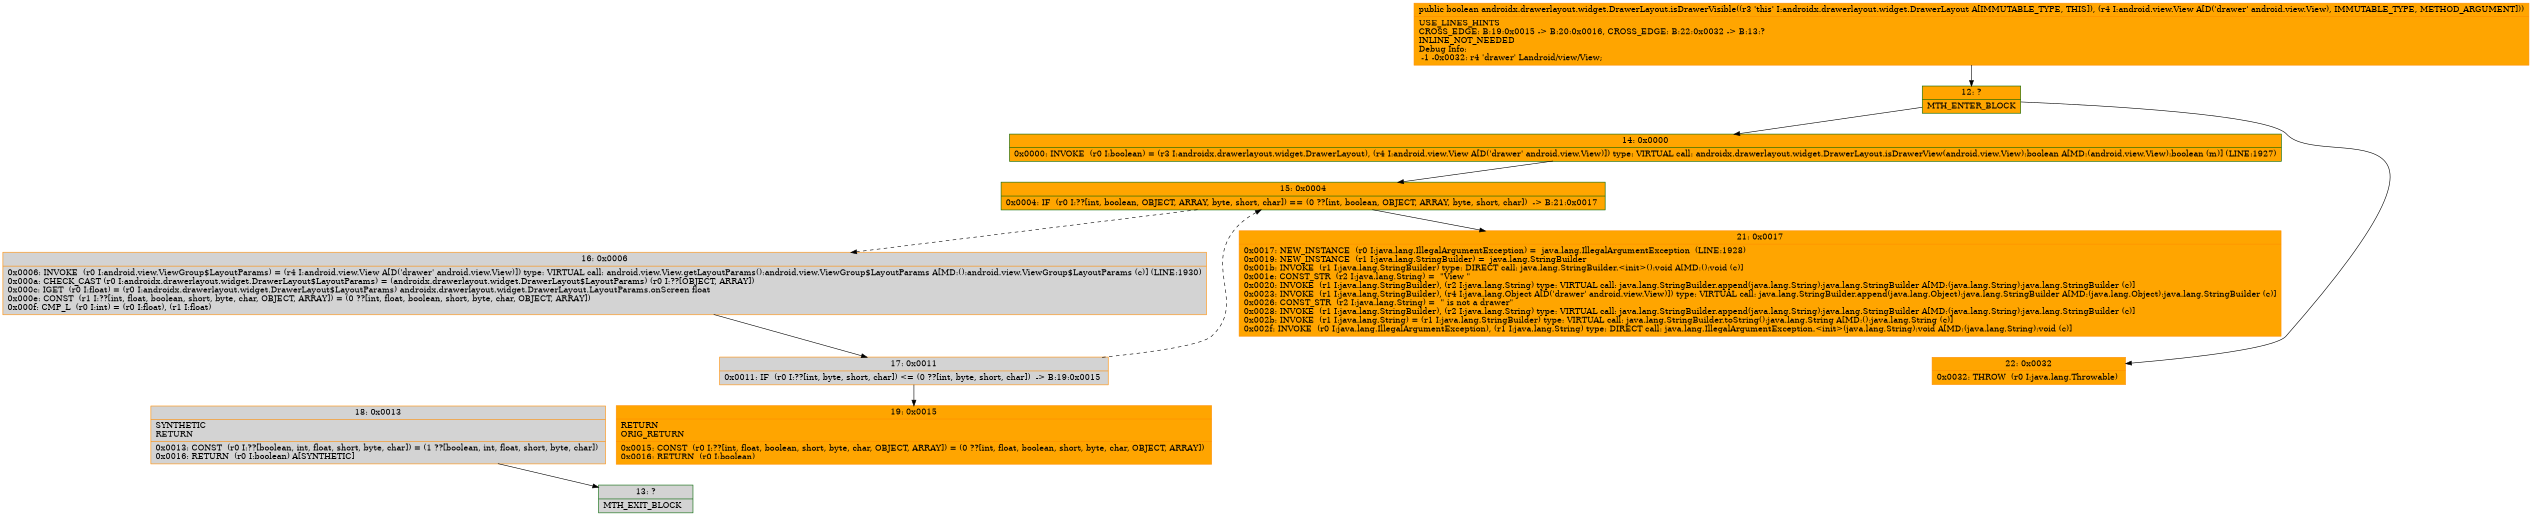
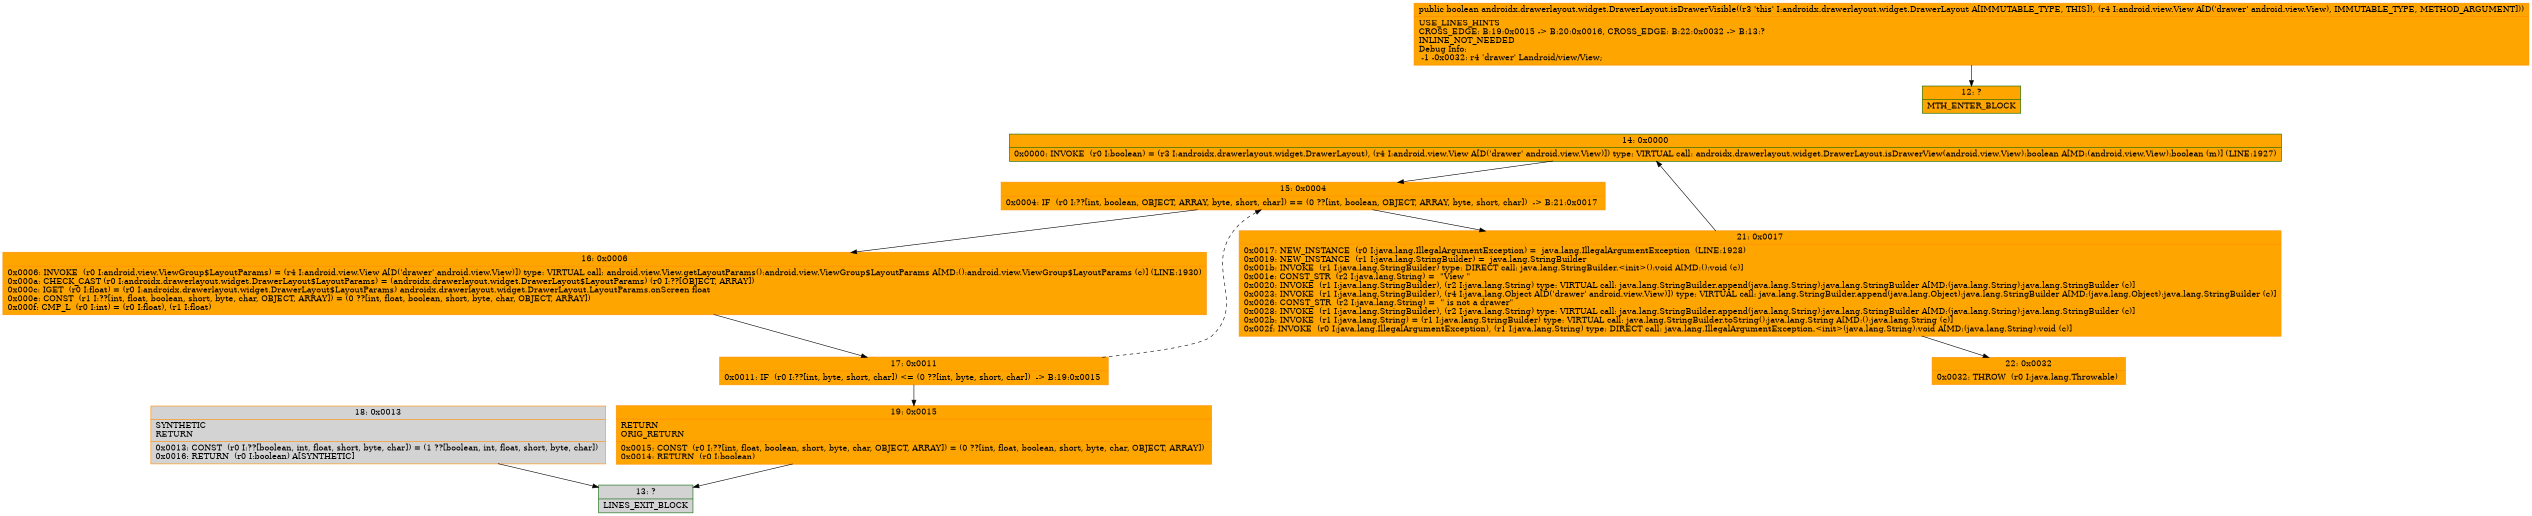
edge "12: ?" -> "14: 0x0000": now "21: 0x0017" -> "14: 0x0000"
edge "12: ?" -> "22: 0x0032": now "21: 0x0017" -> "22: 0x0032"
node "15: 0x0004": color darkgreen -> darkorange
edge "15: 0x0004" -> "16: 0x0006": style dashed -> solid
node "16: 0x0006": fillcolor lightgrey -> orange
node "17: 0x0011": fillcolor lightgrey -> orange
node "19: 0x0015": text "0x0016: RETURN  (r0 I:boolean)" -> "0x0014: RETURN  (r0 I:boolean)"
edge "19: 0x0015" -> "13: ?": added
node "13: ?": text "MTH_EXIT_BLOCK" -> "LINES_EXIT_BLOCK"
